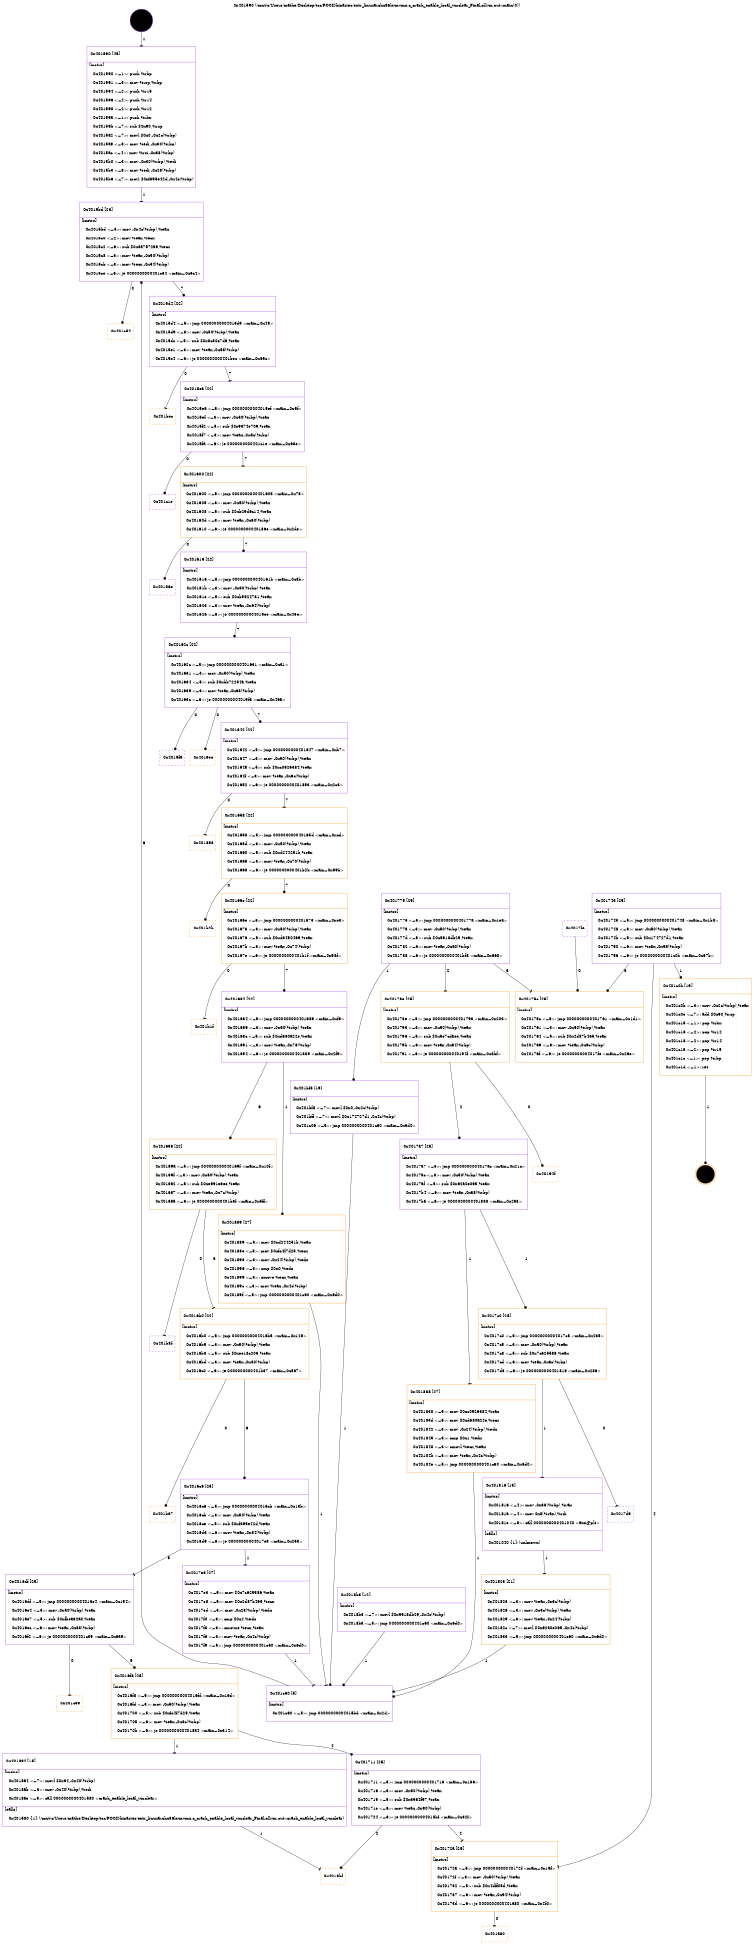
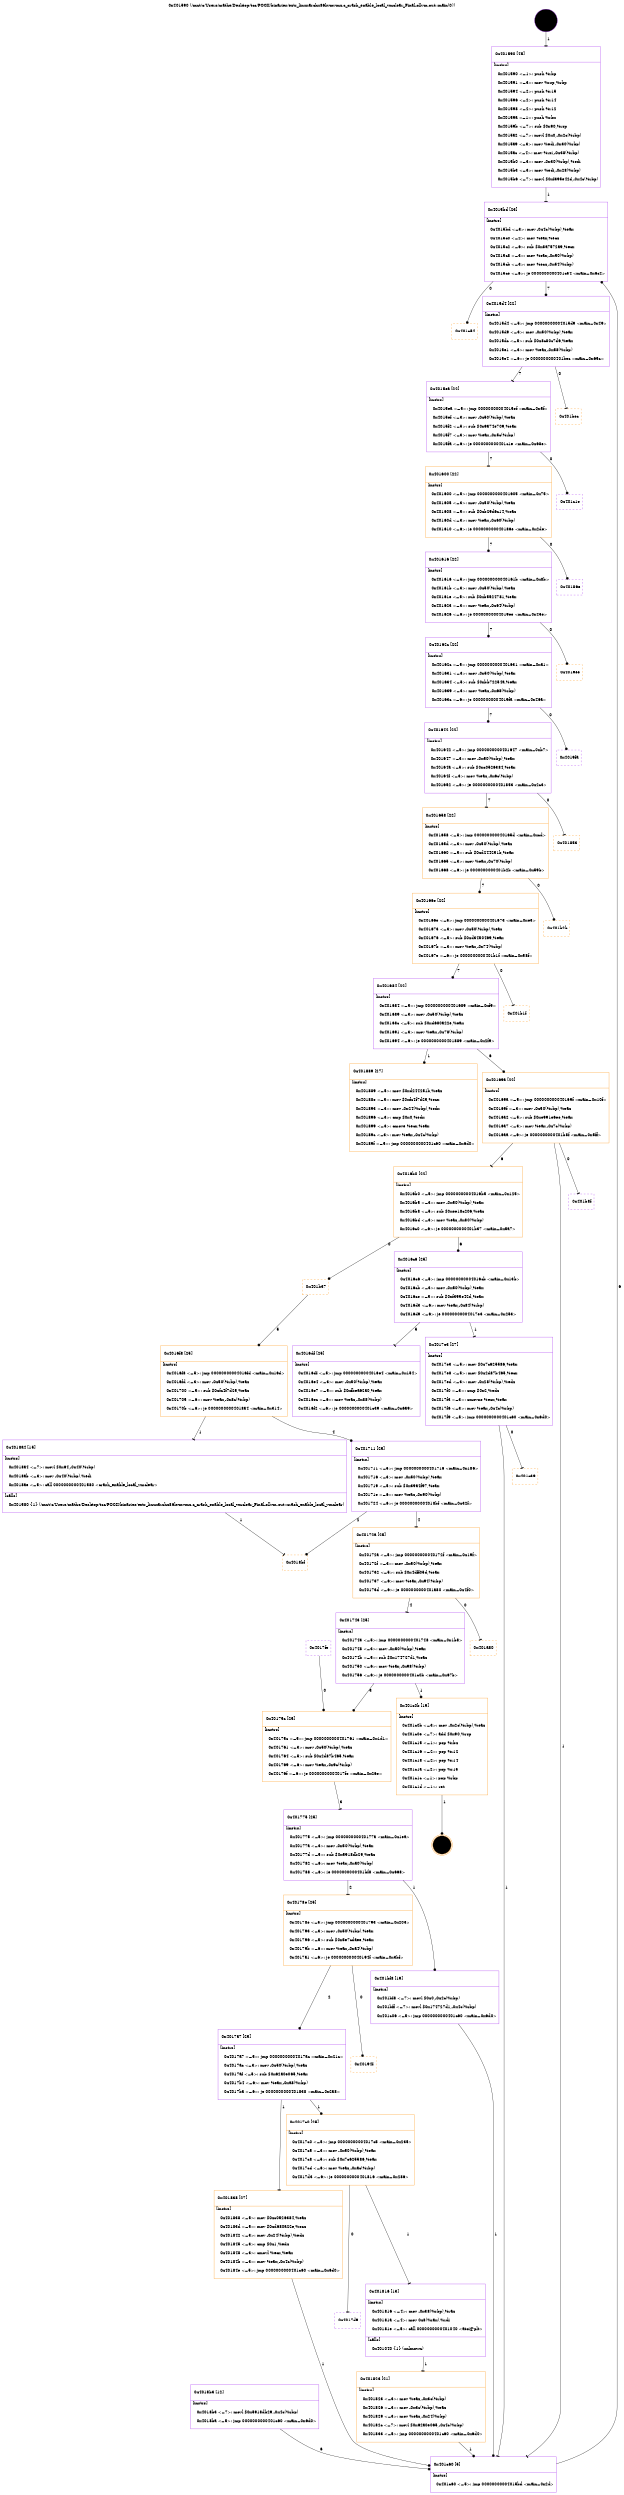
edge "0x40162c [22]" -> "0x4019ee": now "0x401616 [22]" -> "0x4019ee"
edge "0x401775 [25]" -> "0x40175c [25]": reversed
edge "0x401743 [25]" -> "0x40172a [25]": reversed
edge "0x401889 [27]" -> "0x401c60 [5]": now "0x40169a [22]" -> "0x401c60 [5]"
edge "0x4016df [25]" -> "0x4016f8 [25]": now "0x401b37" -> "0x4016f8 [25]"
edge "0x4018b3 [12]" -> "0x401c60 [5]": label " 1" -> " 6"
edge "0x4016df [25]" -> "0x401c39": now "0x4017e3 [27]" -> "0x401c39"
